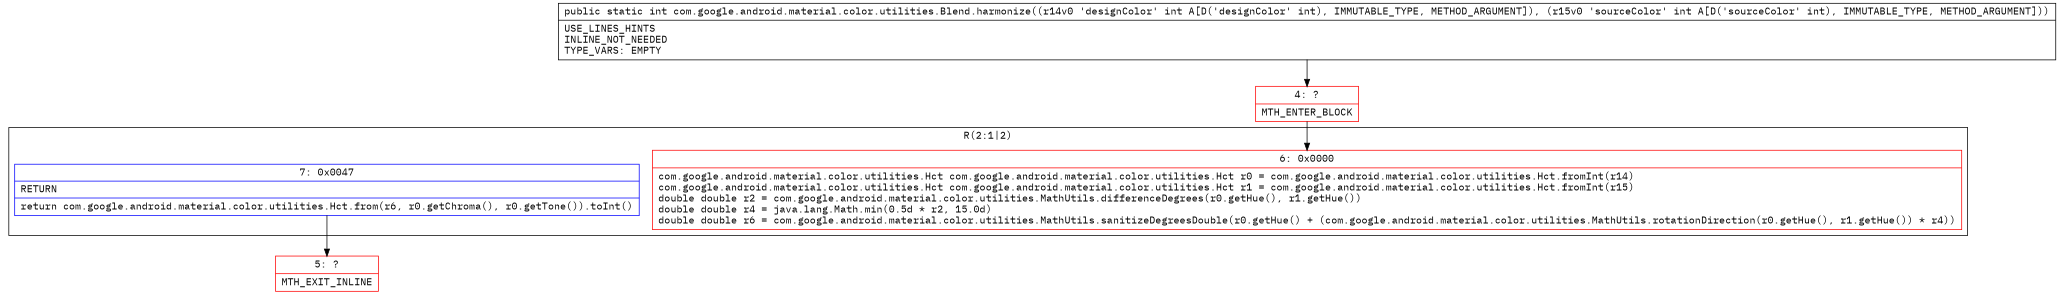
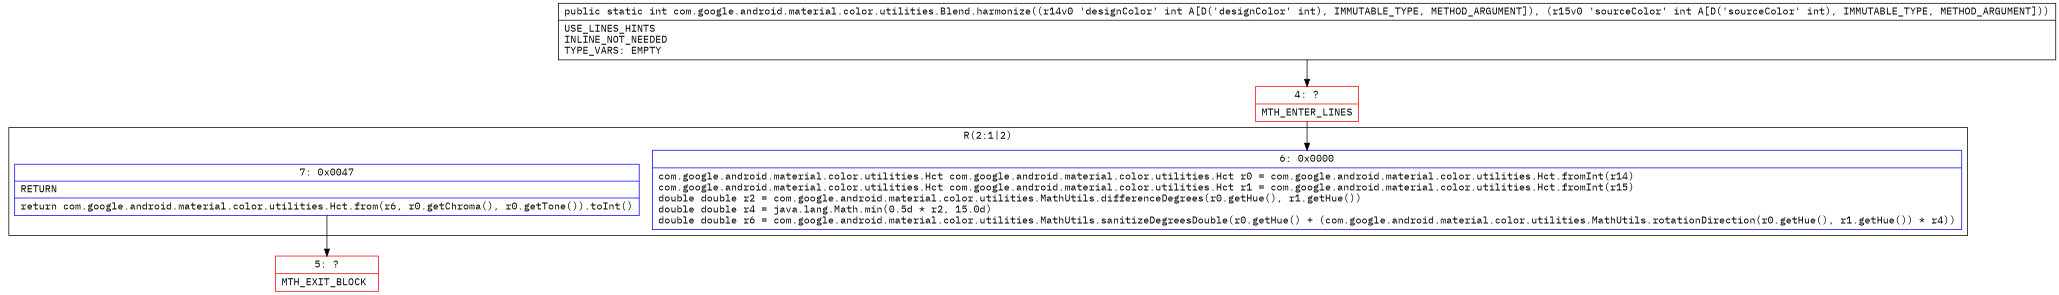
node "4: ?": text "MTH_ENTER_BLOCK" -> "MTH_ENTER_LINES"
node "6: 0x0000": color red -> blue
node "5: ?": text "MTH_EXIT_INLINE" -> "MTH_EXIT_BLOCK"
